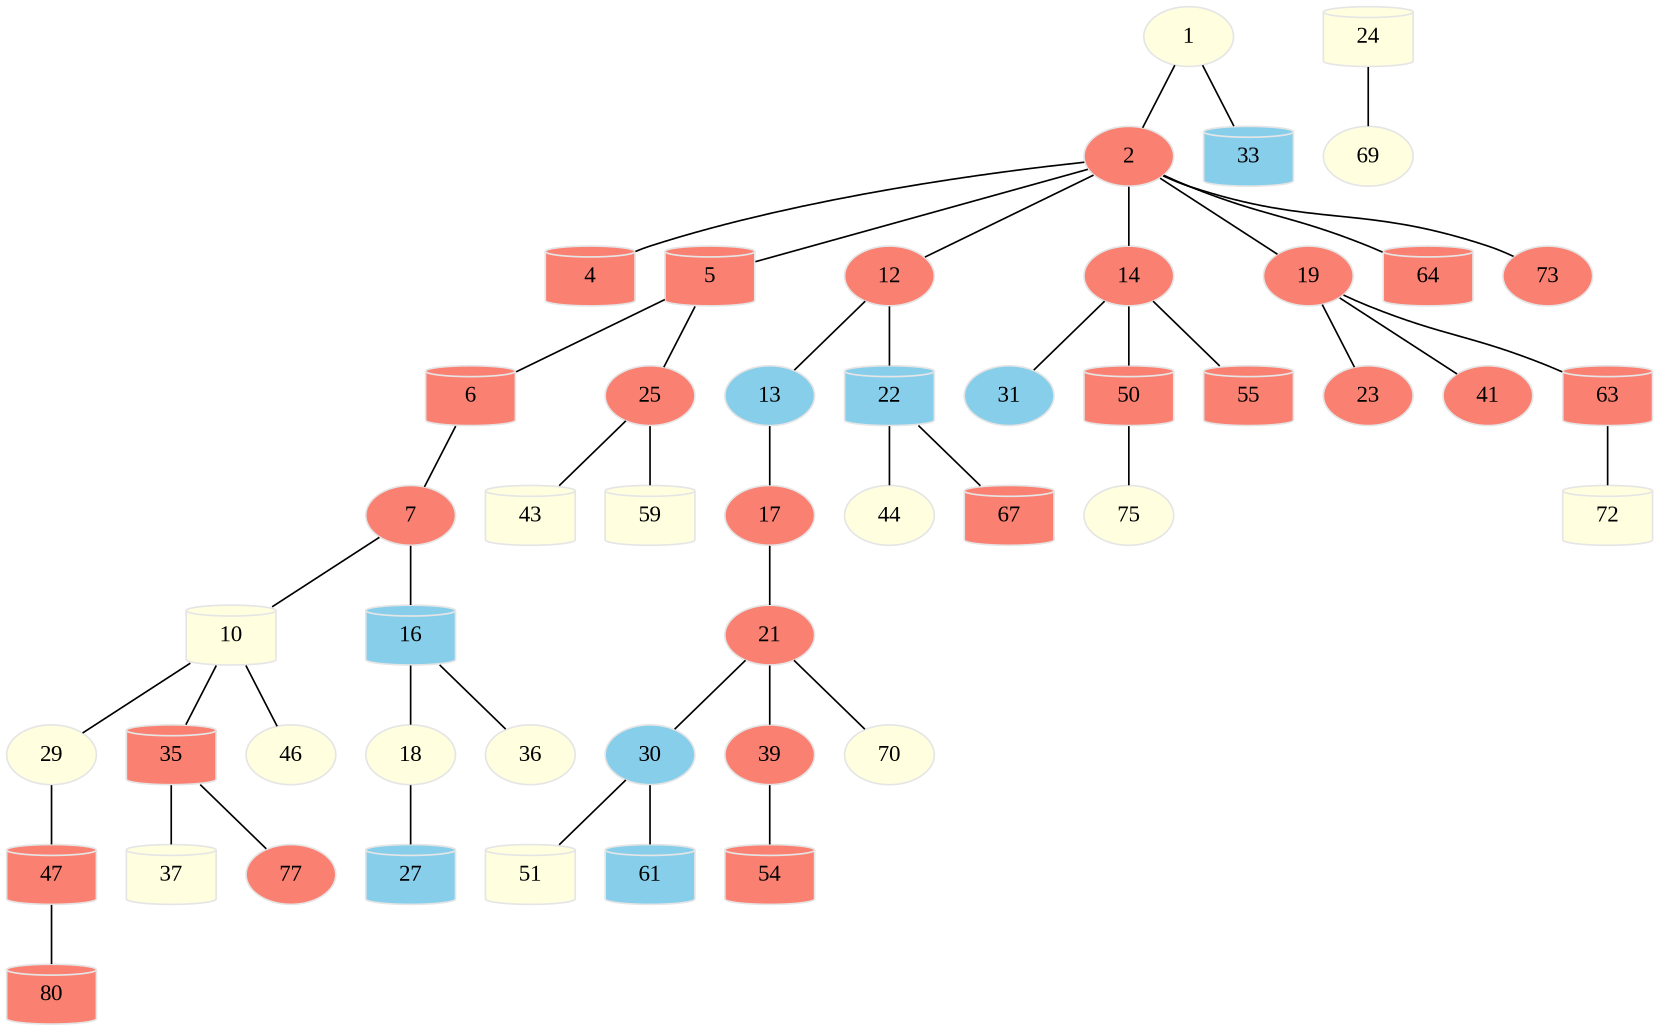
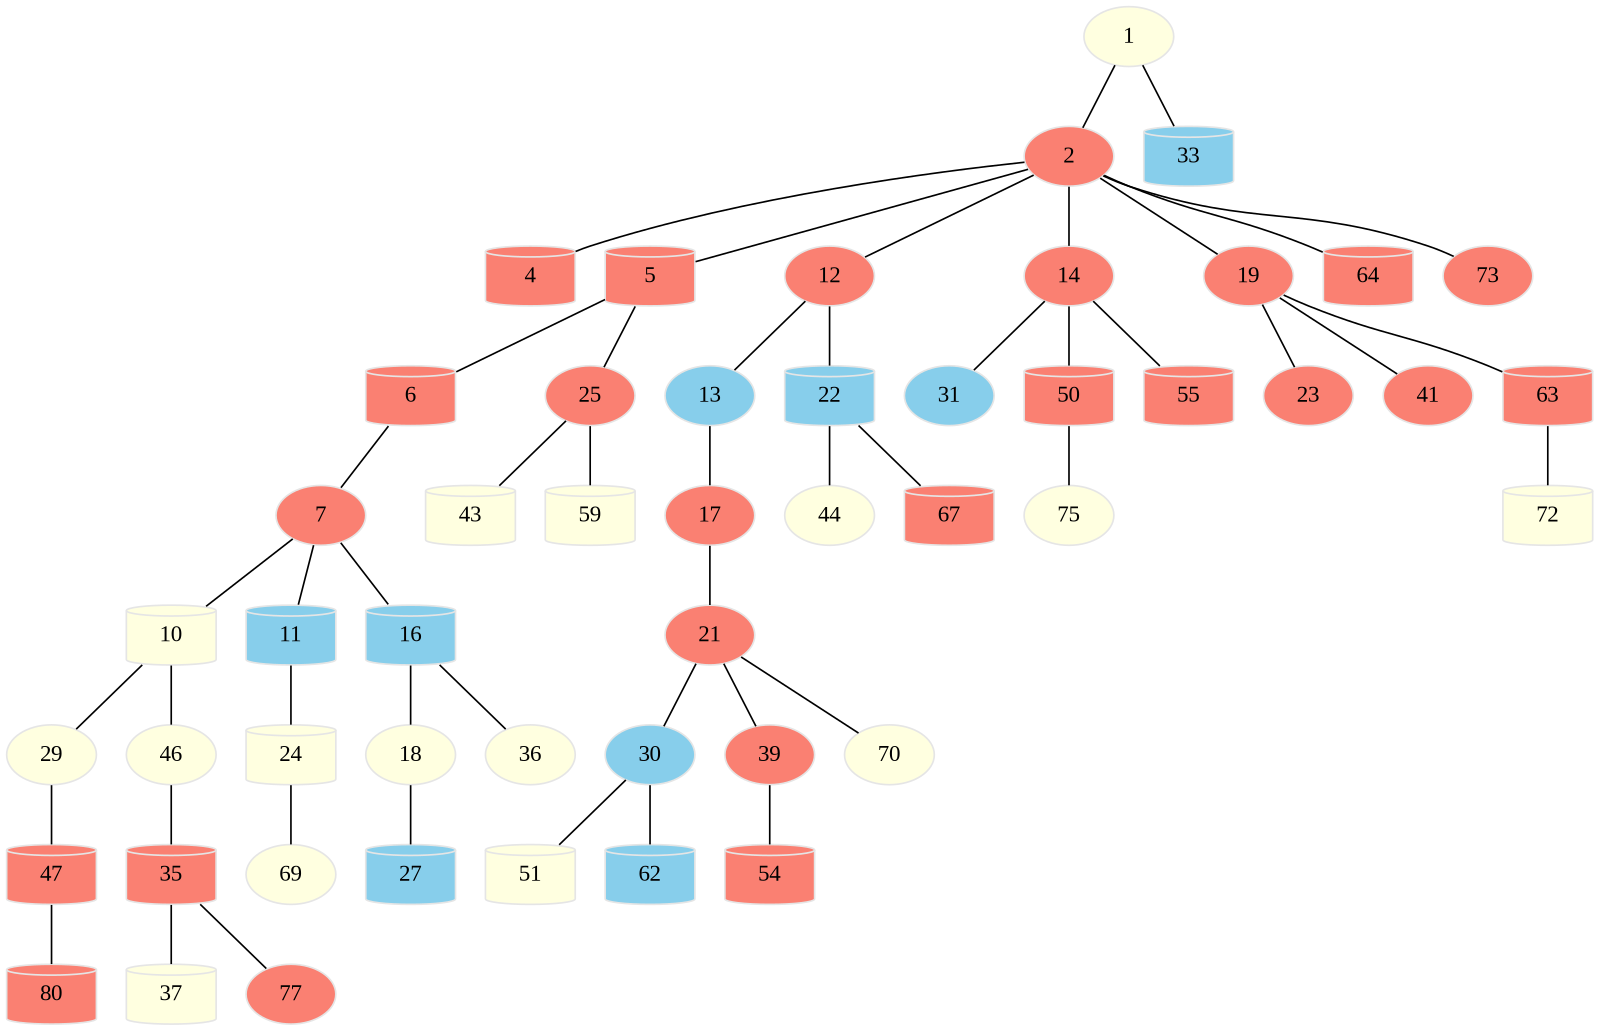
node "11": added
edge "10" -- "35": now "46" -- "35"
node "61": label "61" -> "62"
